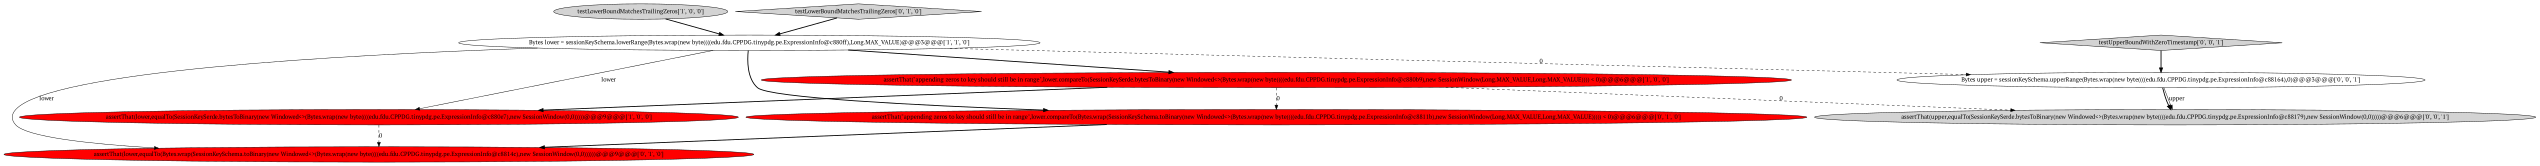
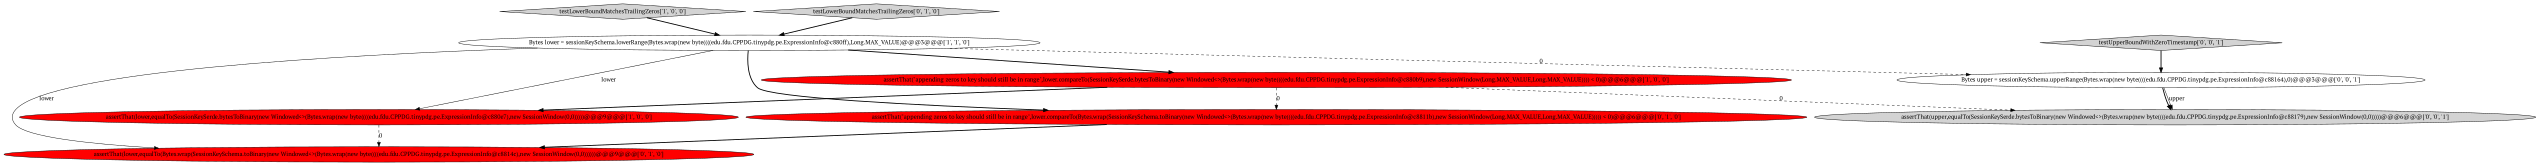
node "testLowerBoundMatchesTrailingZeros['1', '0', '0']": shape ellipse -> diamond
